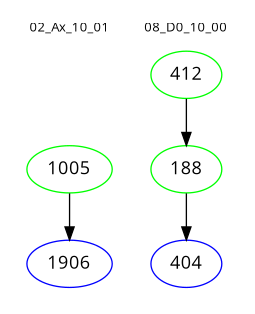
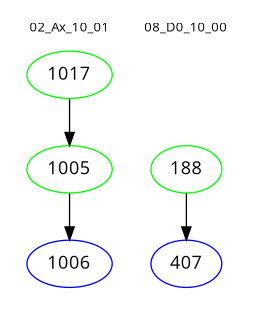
node "1017": added
node "412": removed
node "1906": label "1906" -> "1006"
node "404": label "404" -> "407"
